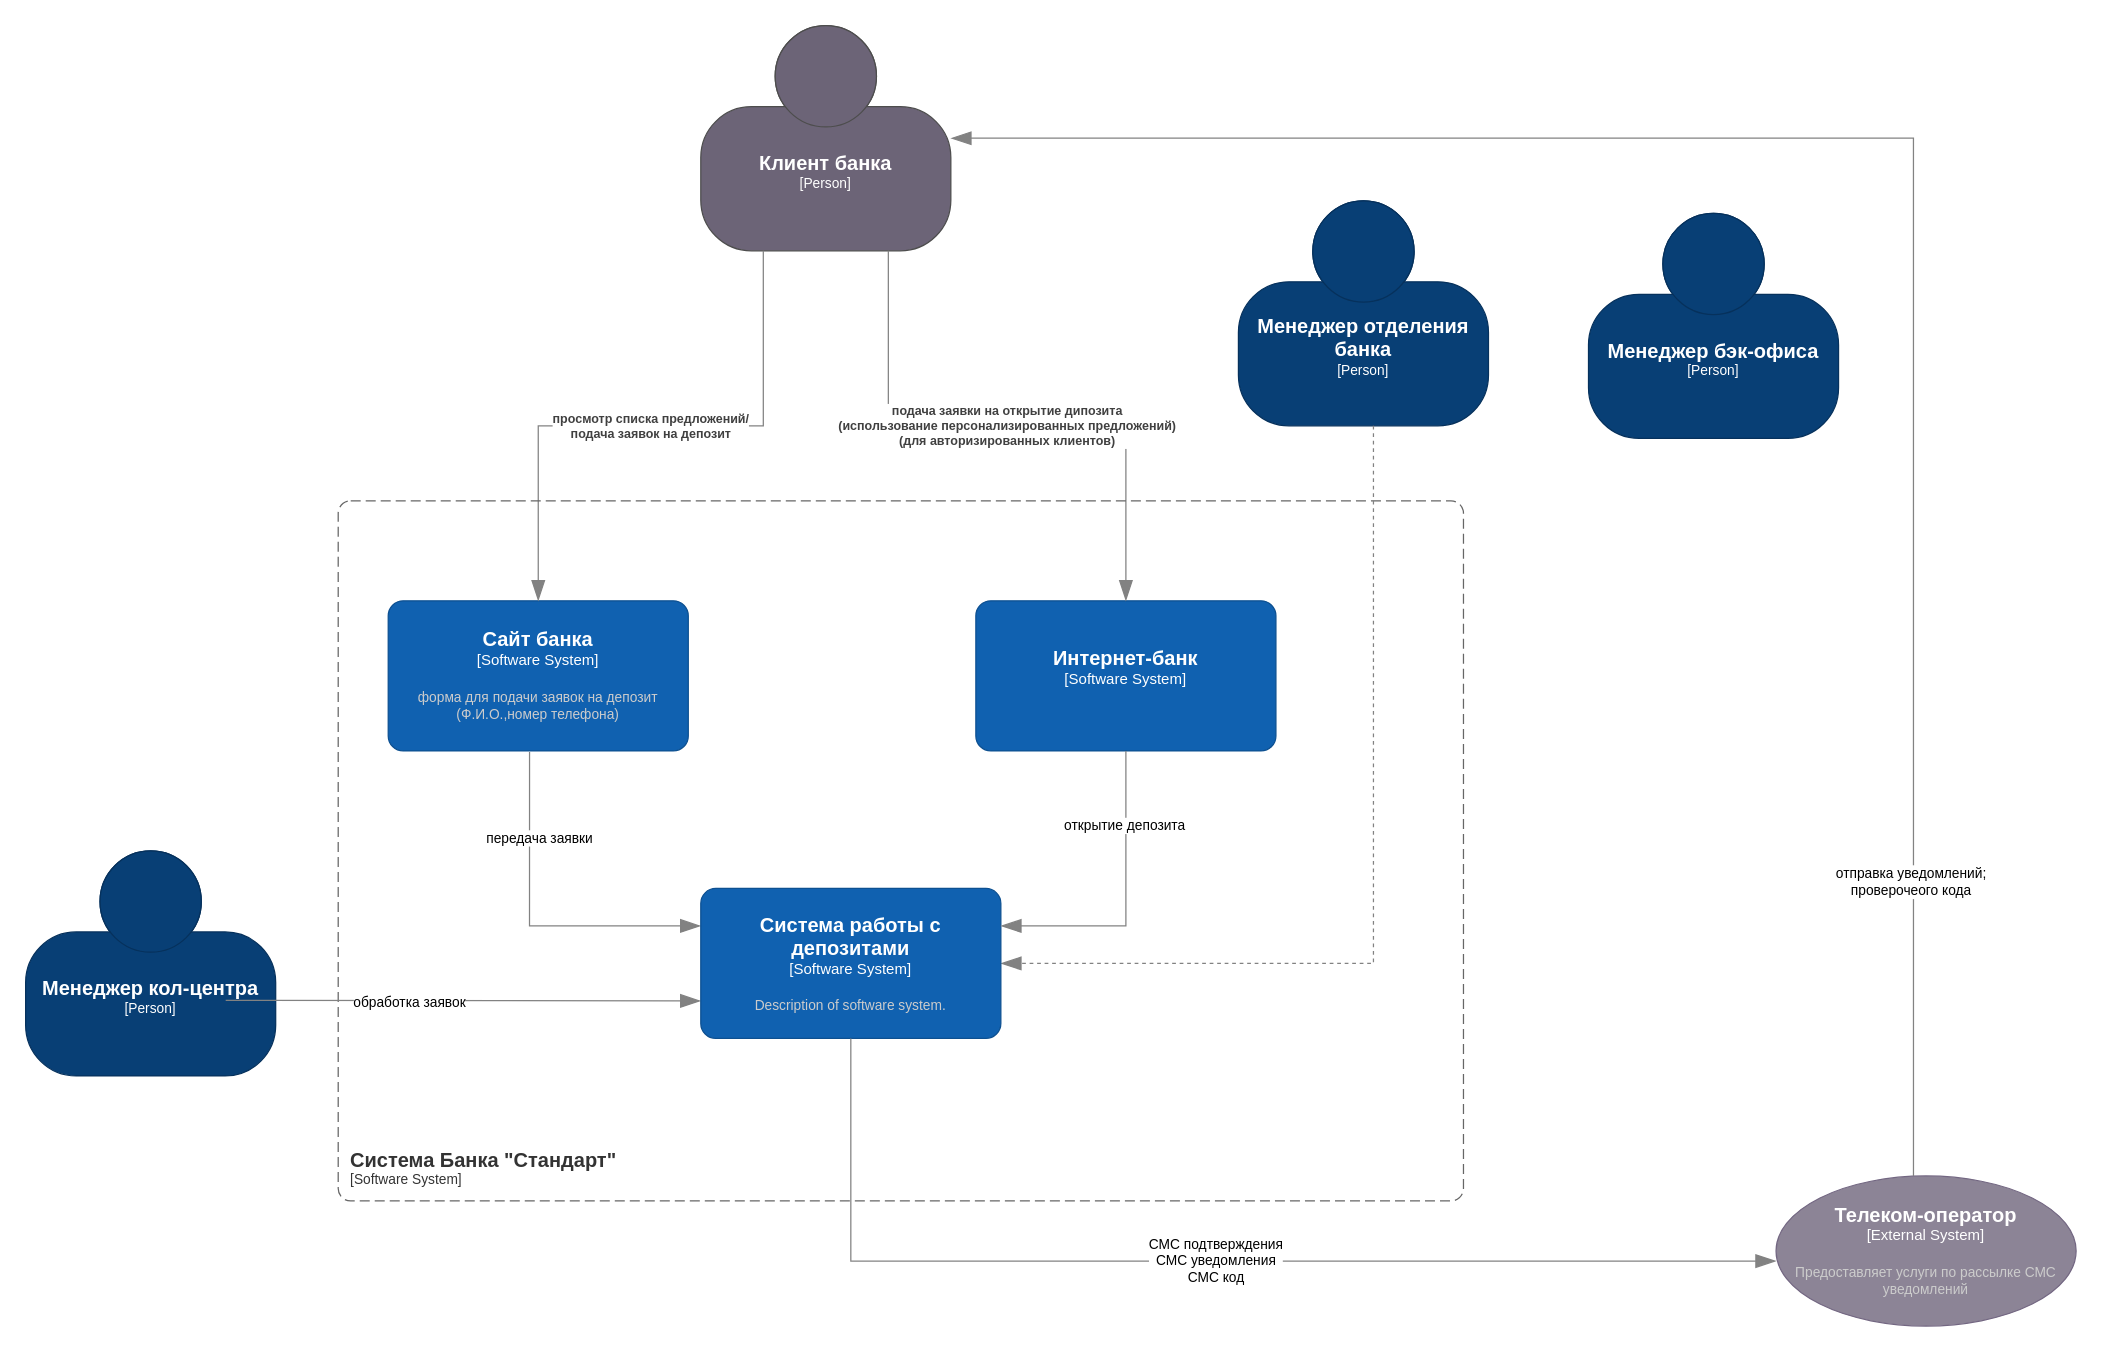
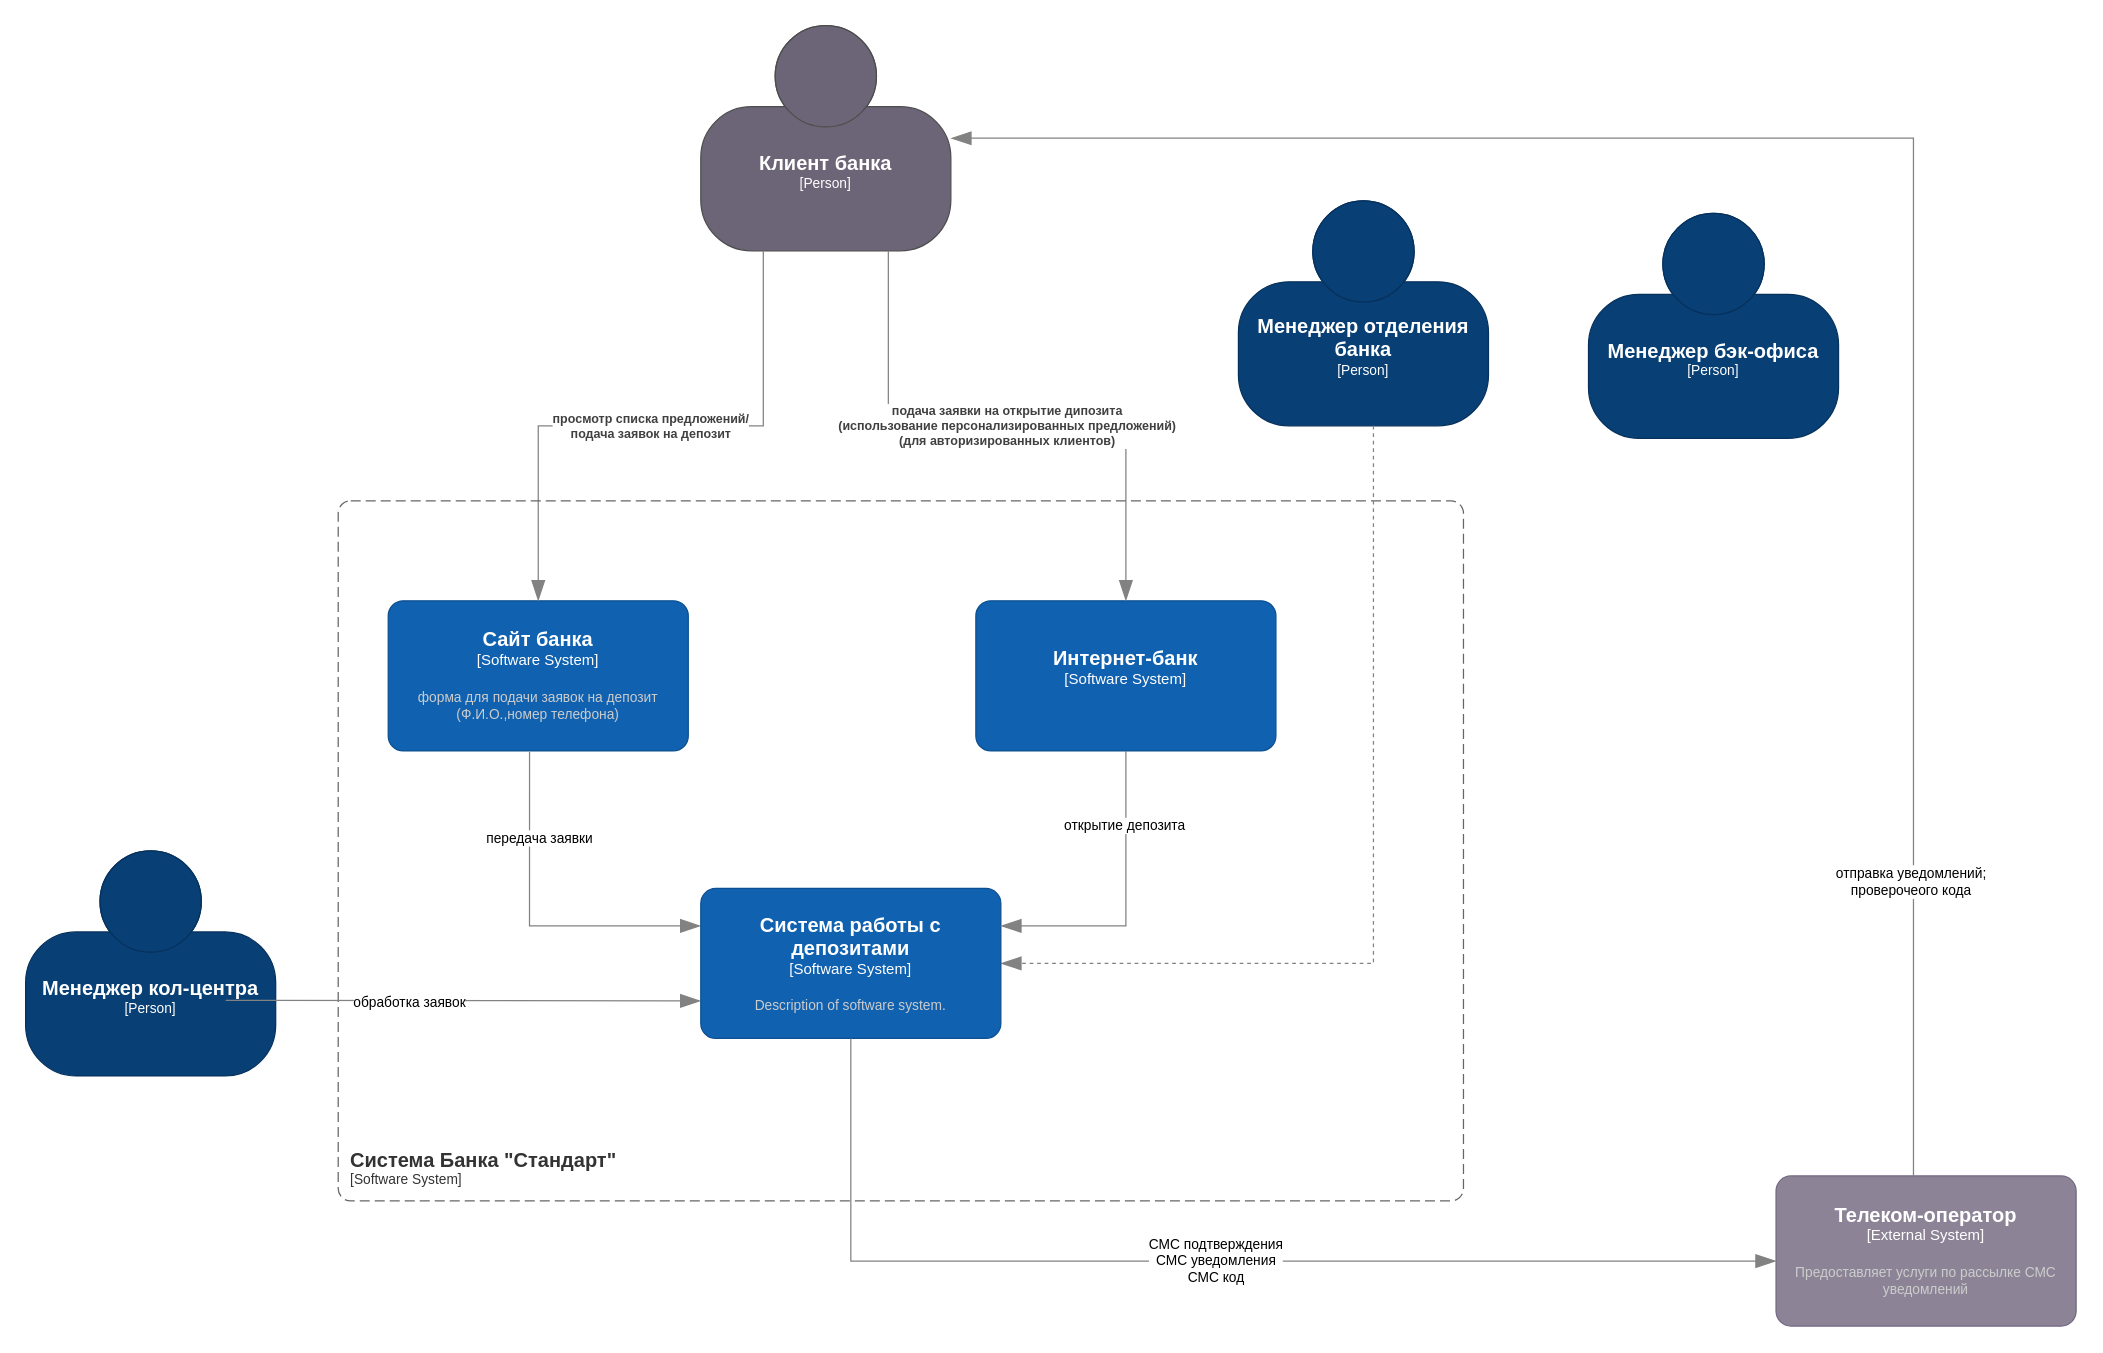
node "Телеком-оператор [External System] Предоставляет услуги по рассылке СМС уведомлений": shape ellipse -> rounded rectangle
